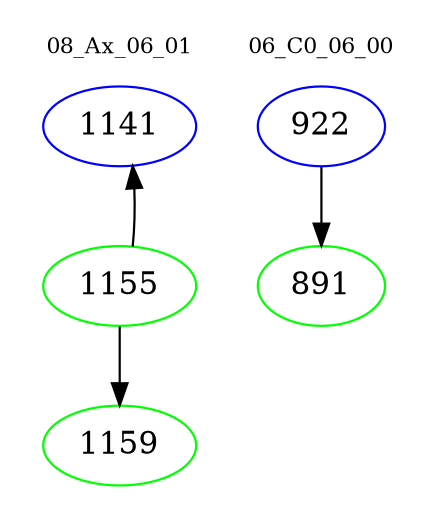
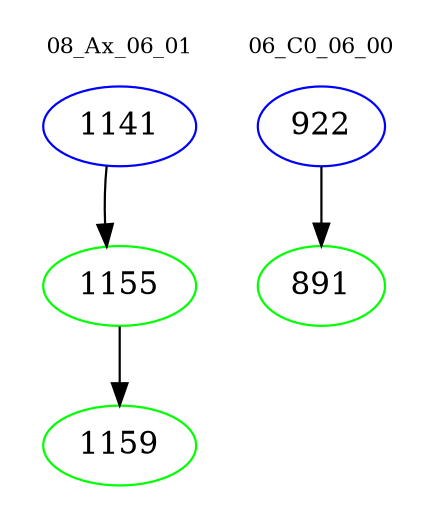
edge "1155" -> "1141": reversed
